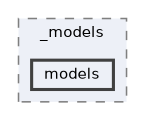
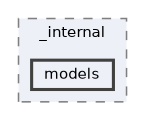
cluster "_models": label "_models" -> "_internal"
